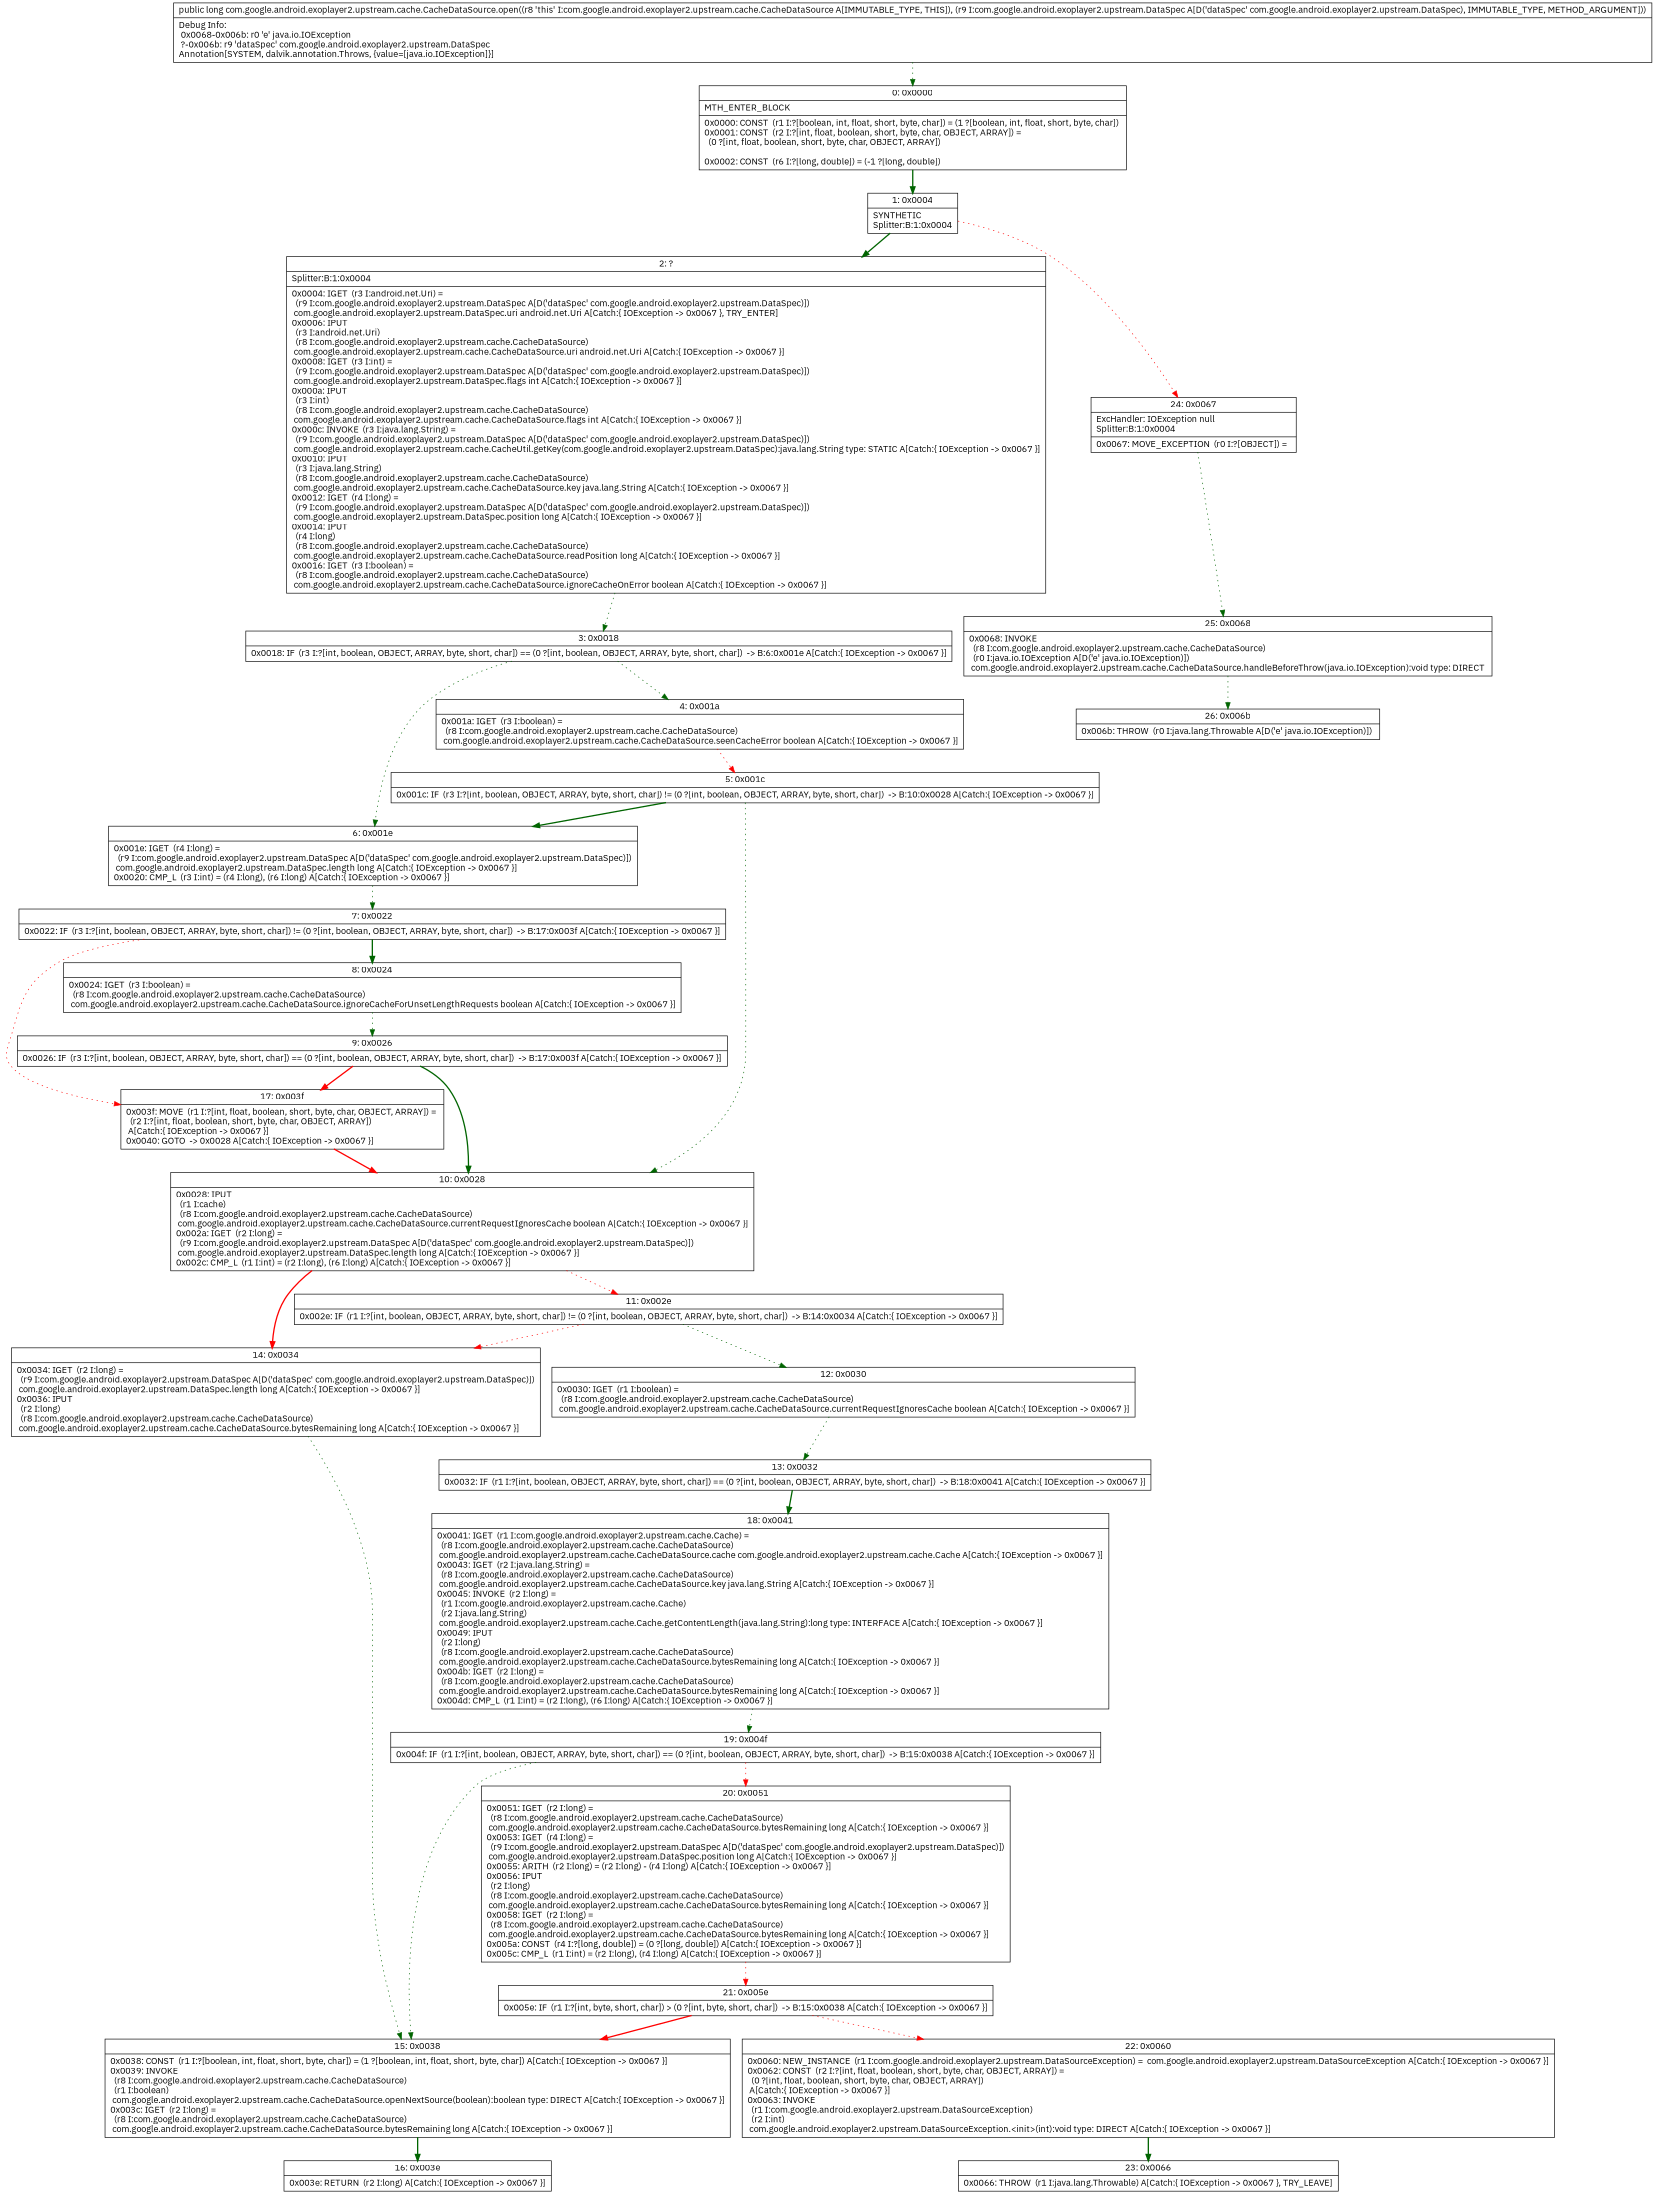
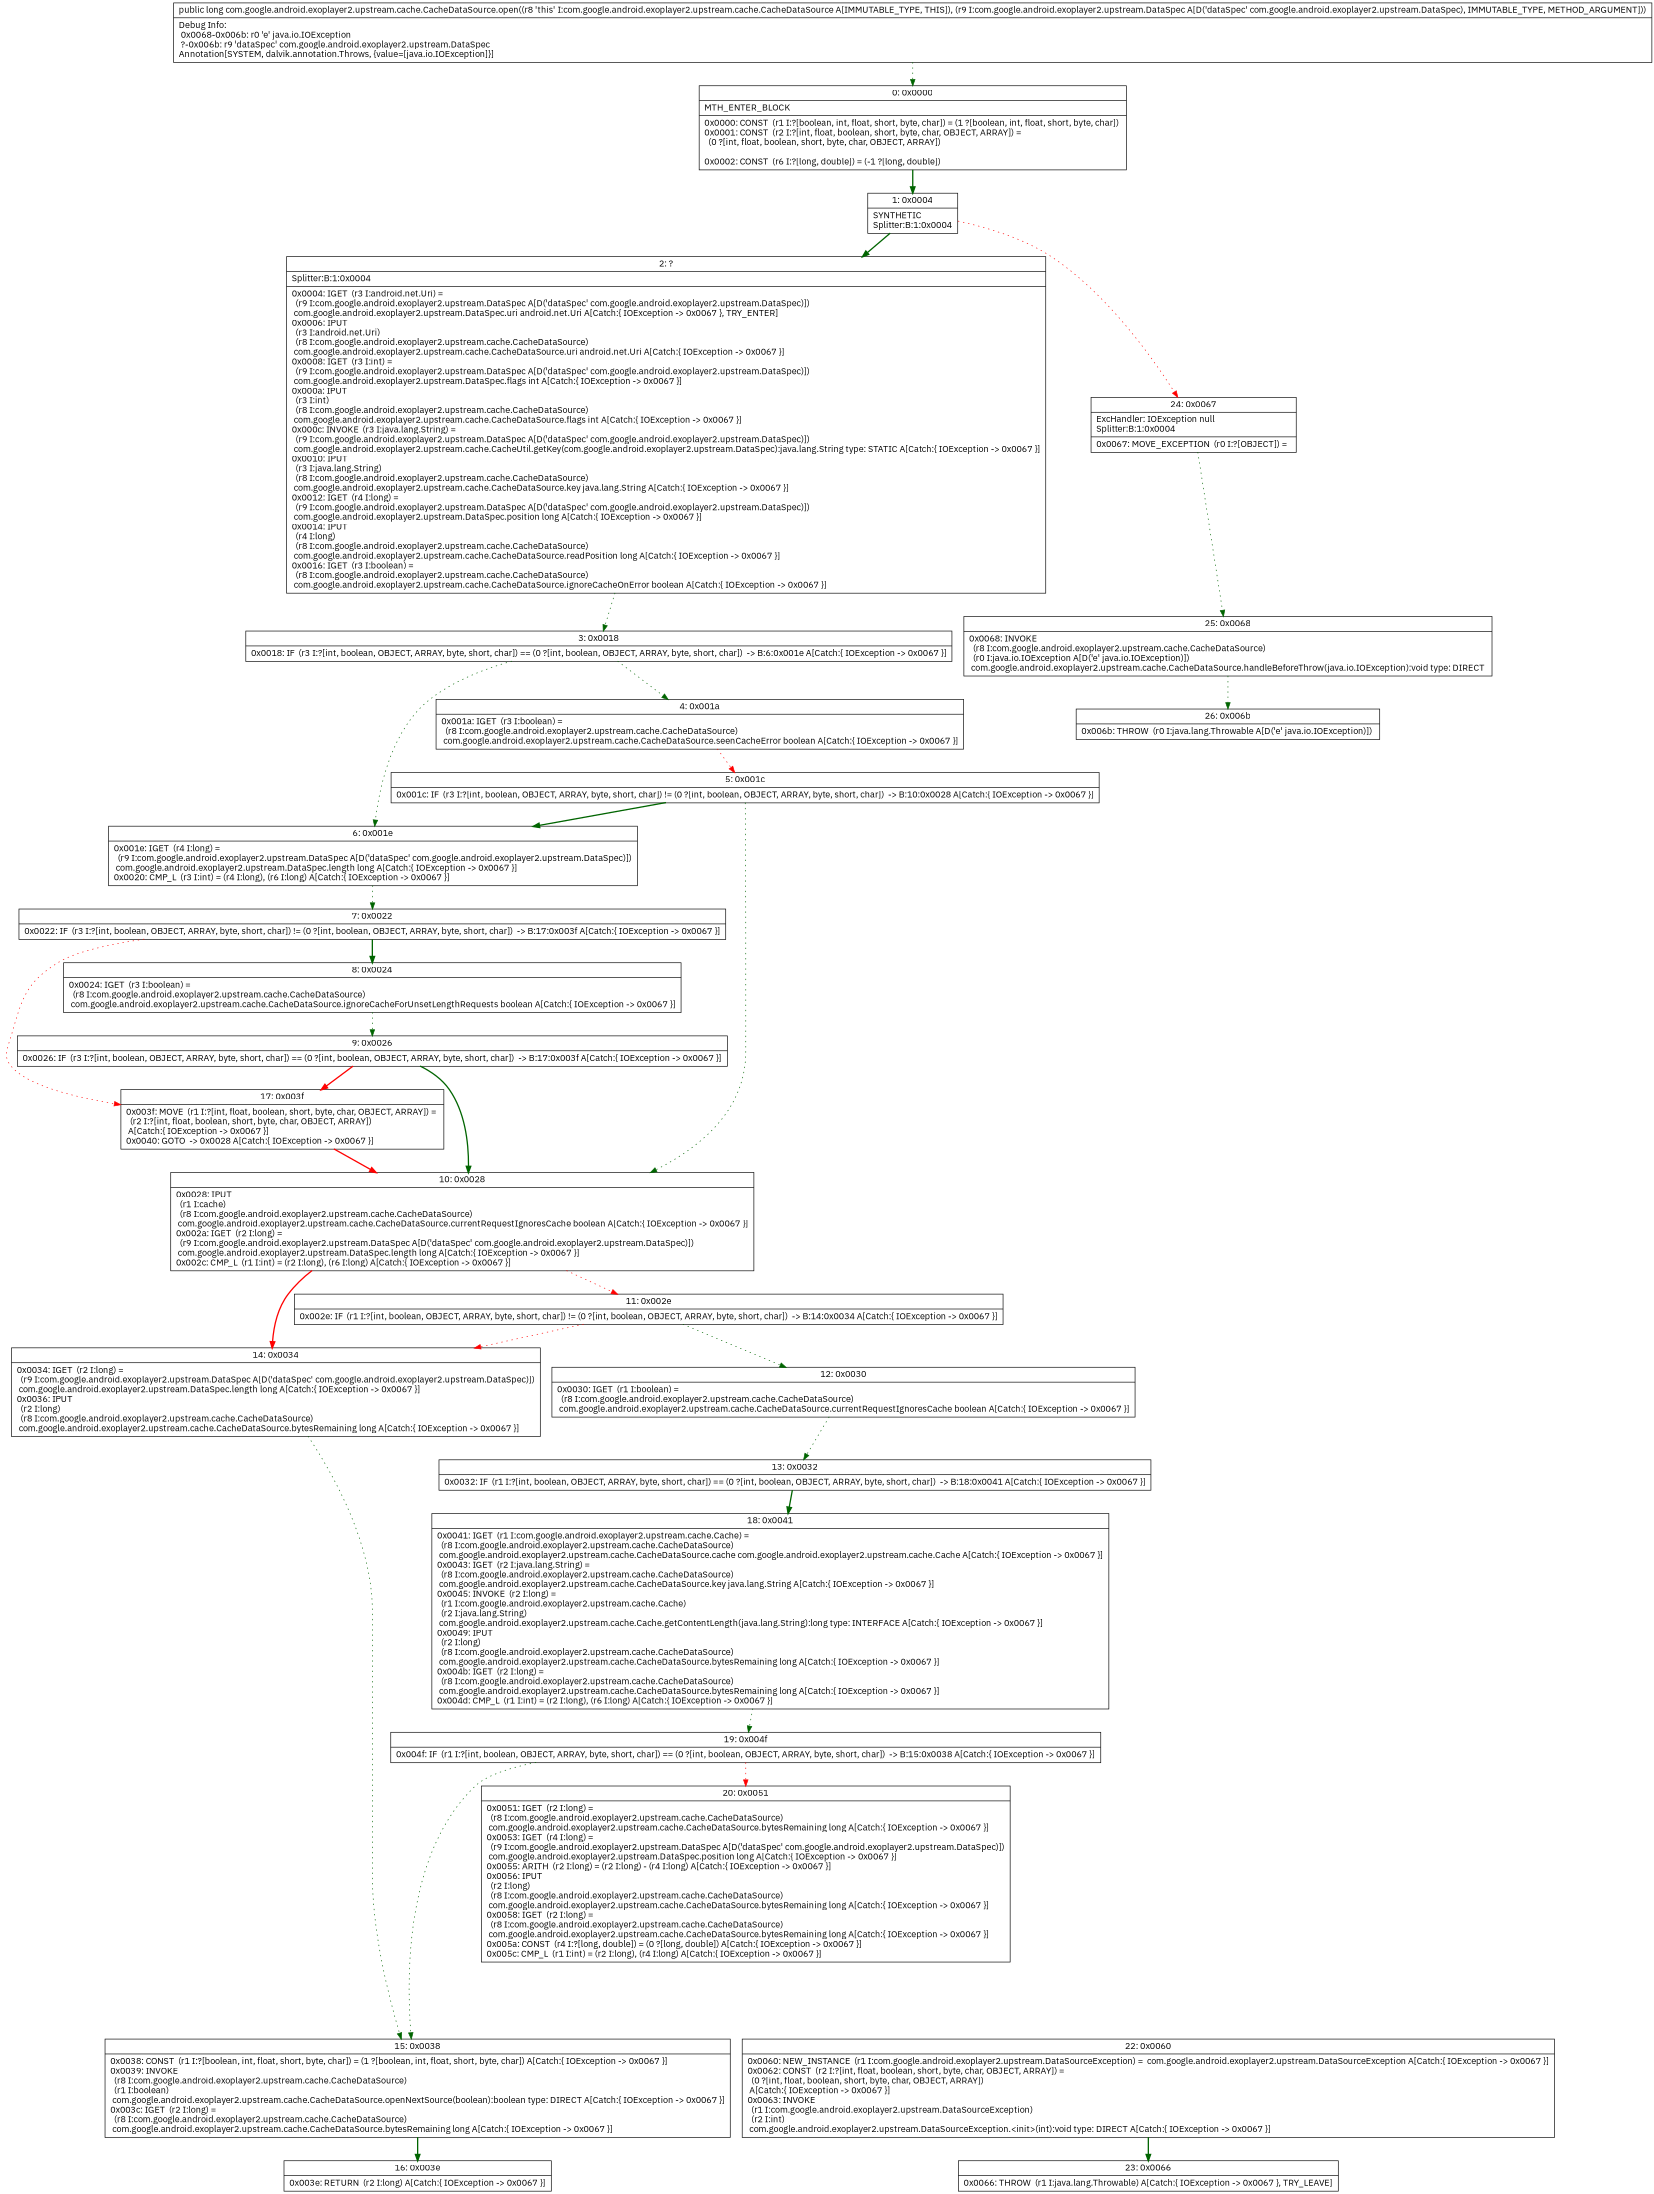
node "21: 0x005e": removed
